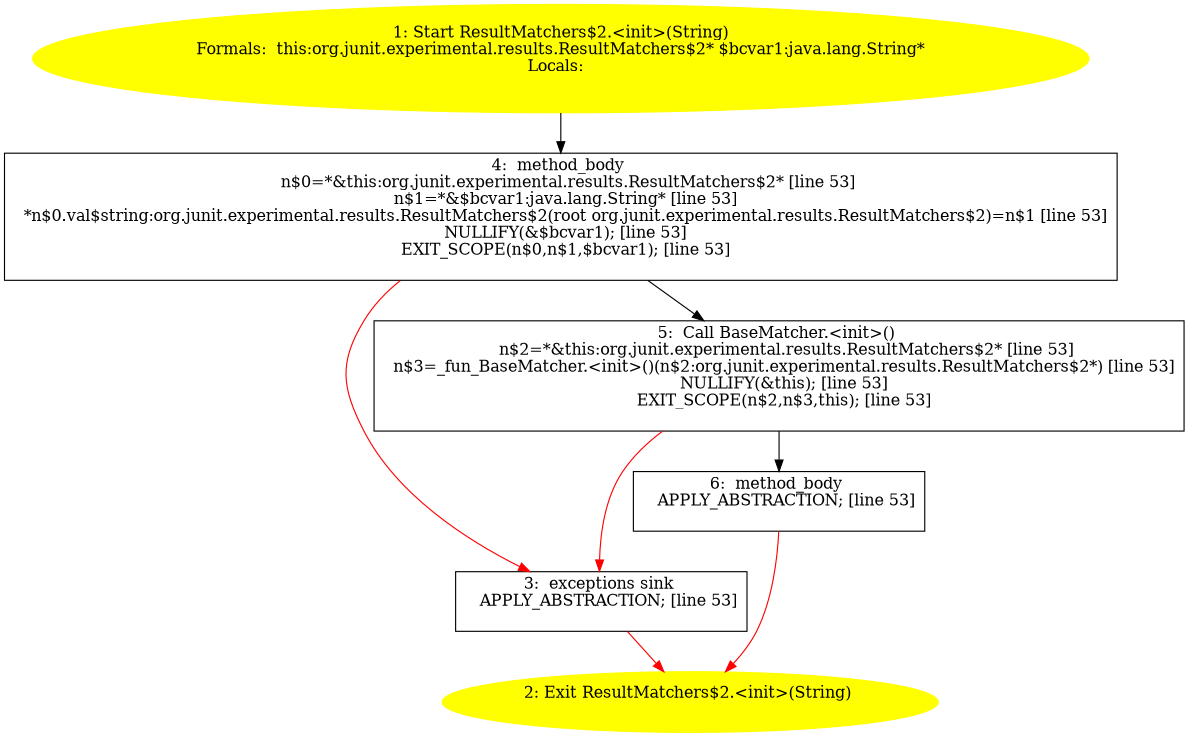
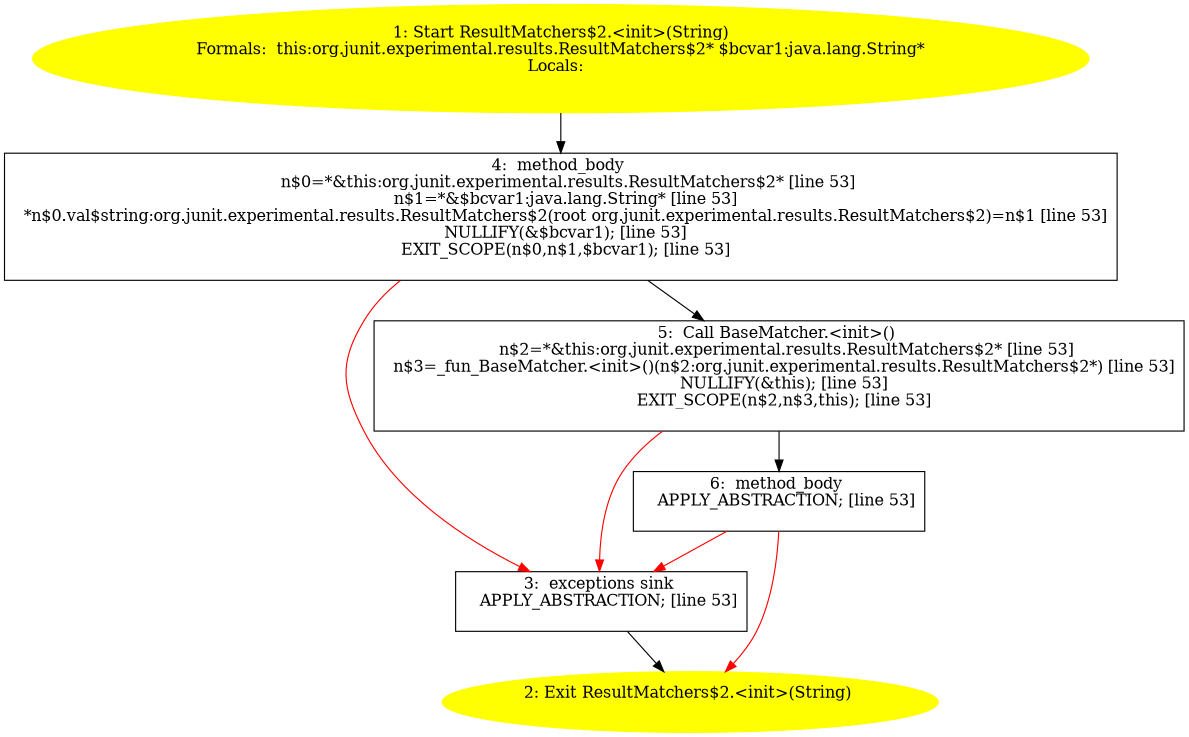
edge "6:  method_body APPLY_ABSTRACTION; [line 53]" -> "3:  exceptions sink APPLY_ABSTRACTION; [line 53]": added
edge "3:  exceptions sink APPLY_ABSTRACTION; [line 53]" -> "2: Exit ResultMatchers$2.<init>(String)": color red -> black
